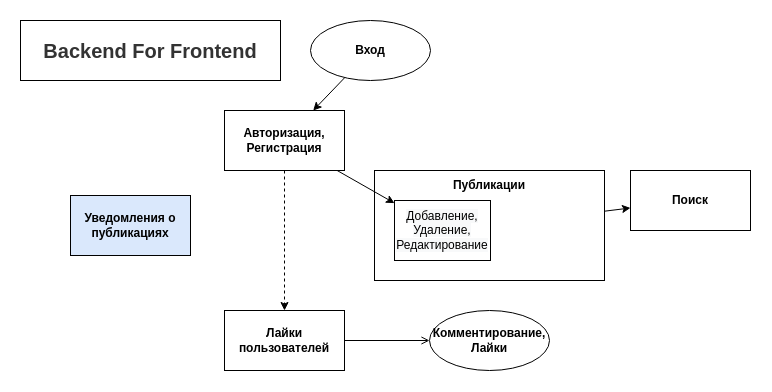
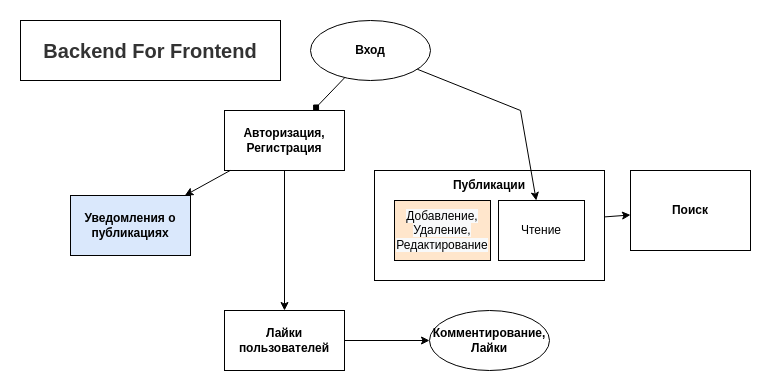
edge "Вход" -> "Авторизация, Регистрация": arrowhead classic -> diamond
edge "Вход" -> "Чтение": added
edge "Авторизация, Регистрация" -> "Уведомления о публикациях": added
edge "Авторизация, Регистрация" -> "Добавление,Удаление,Редактирование": removed
node "Поиск": size 120x60 -> 120x80
node "Добавление,Удаление,Редактирование": fillcolor #ffffff -> #ffe6cc
node "Чтение": added
edge "Авторизация, Регистрация" -> "Лайки пользователей": style dashed -> solid
edge "Лайки пользователей" -> "Комментирование, Лайки": arrowhead open -> classic
